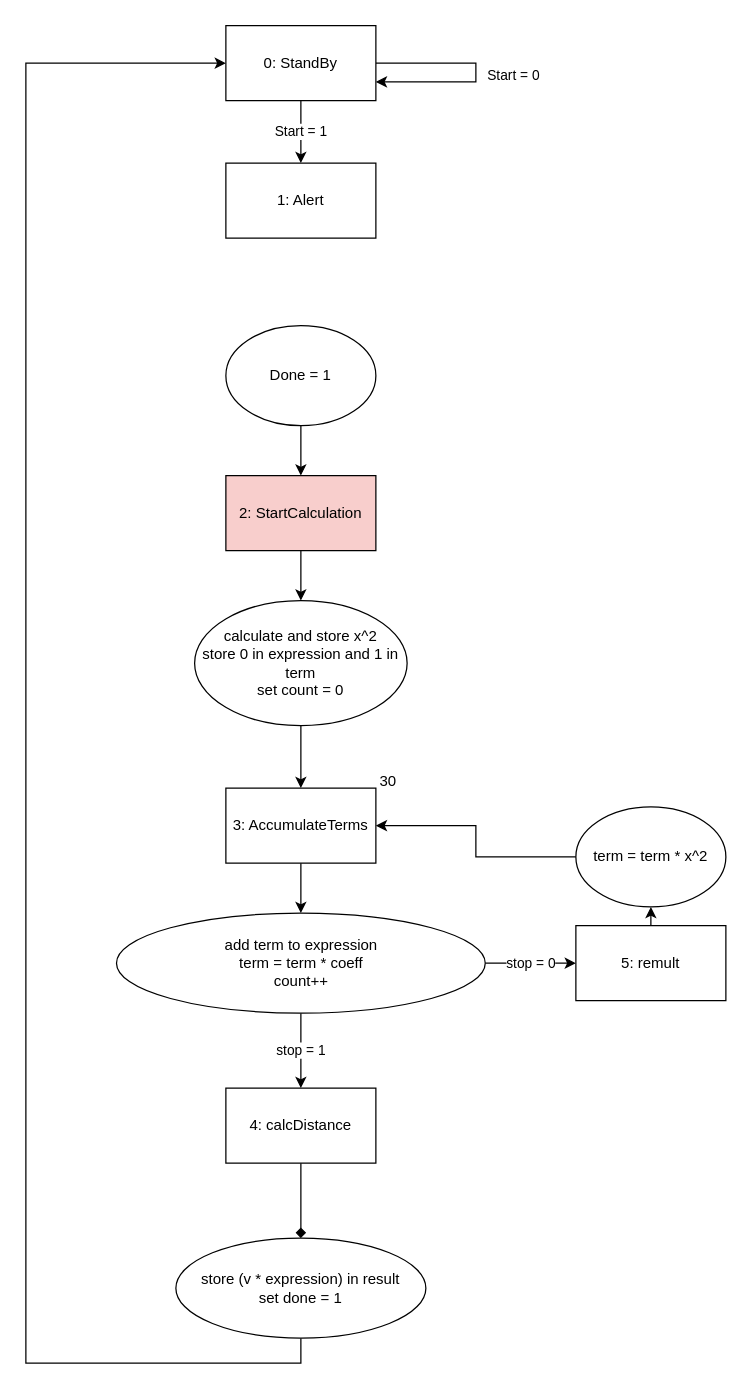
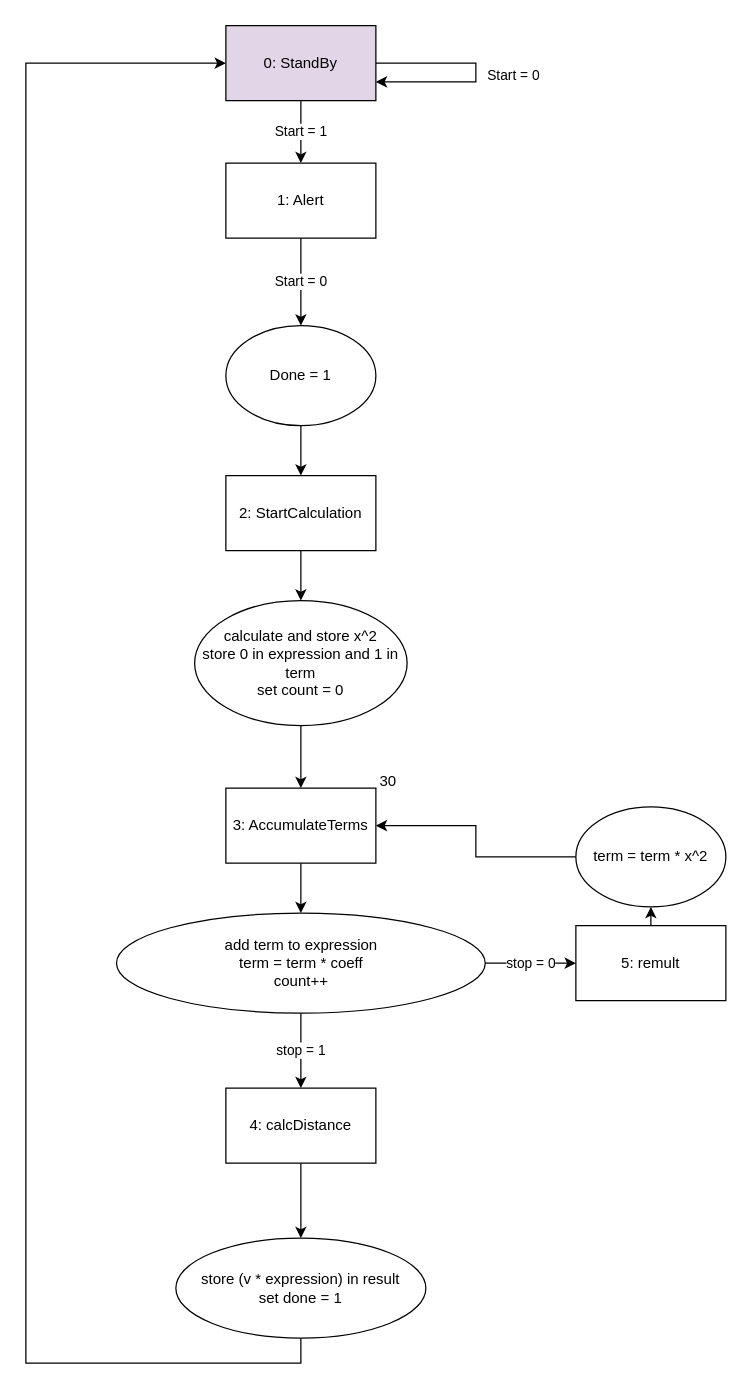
node "0: StandBy": fillcolor #ffffff -> #e1d5e7
edge "1: Alert" -> "Done = 1": added, label "Start = 0"
node "2: StartCalculation": fillcolor #f8cecc -> #ffffff
edge "4: calcDistance" -> "store (v * expression) in result set done = 1": arrowhead diamond -> classic
